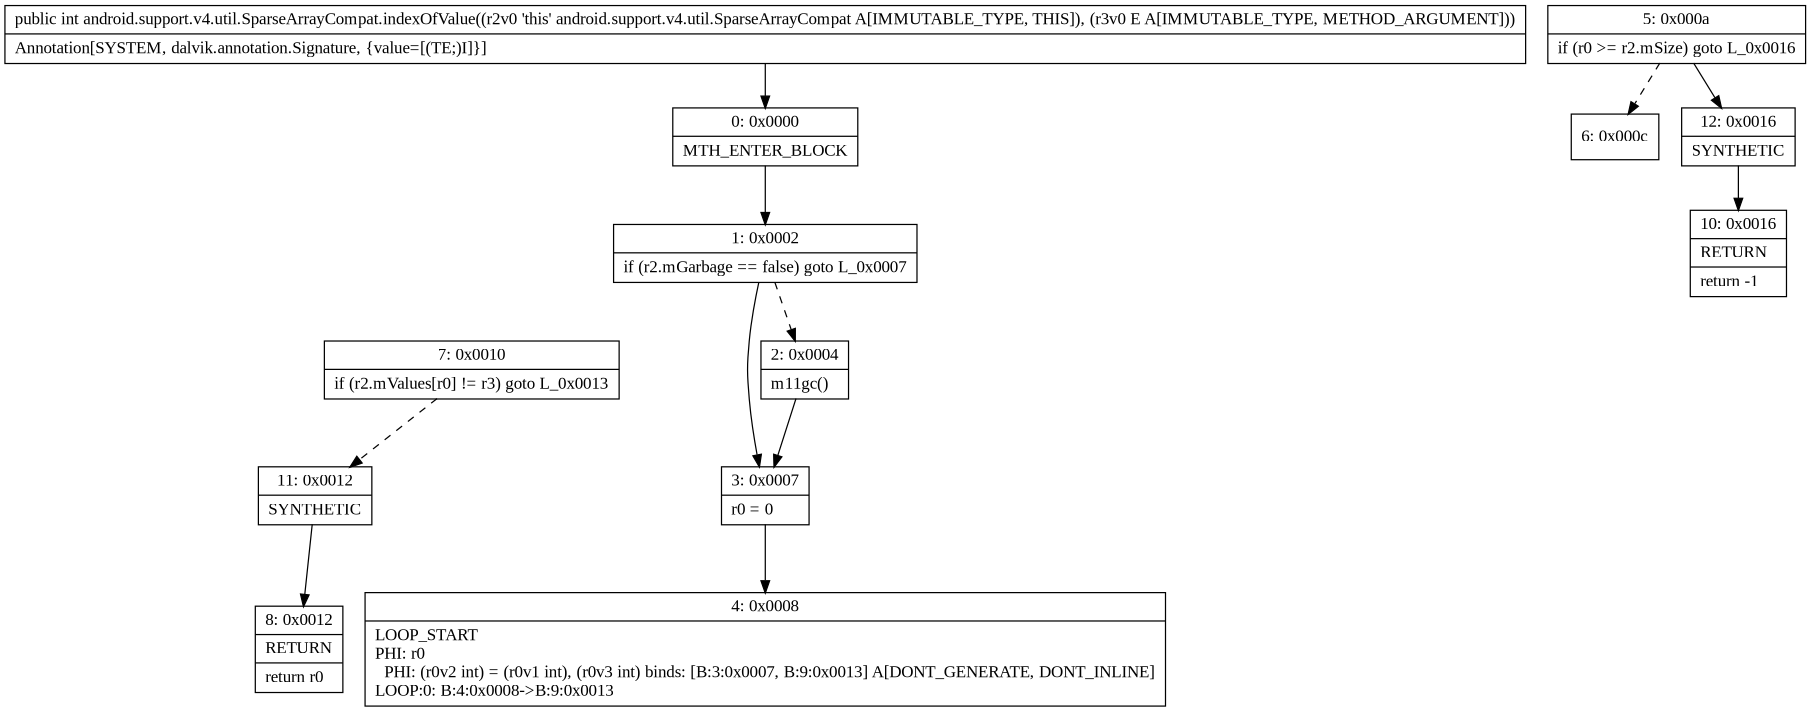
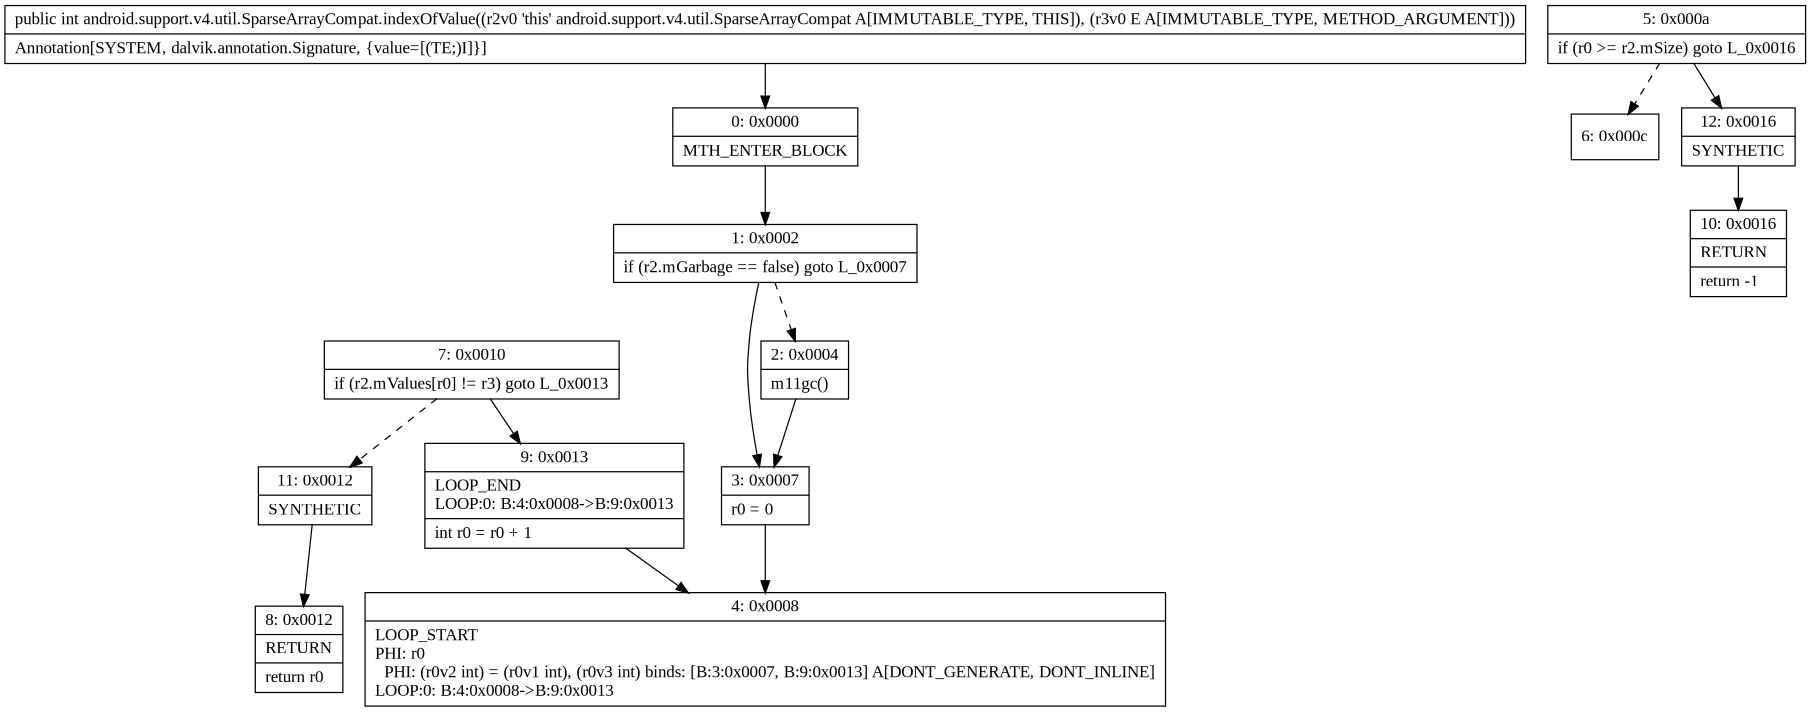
node "9: 0x0013": added
